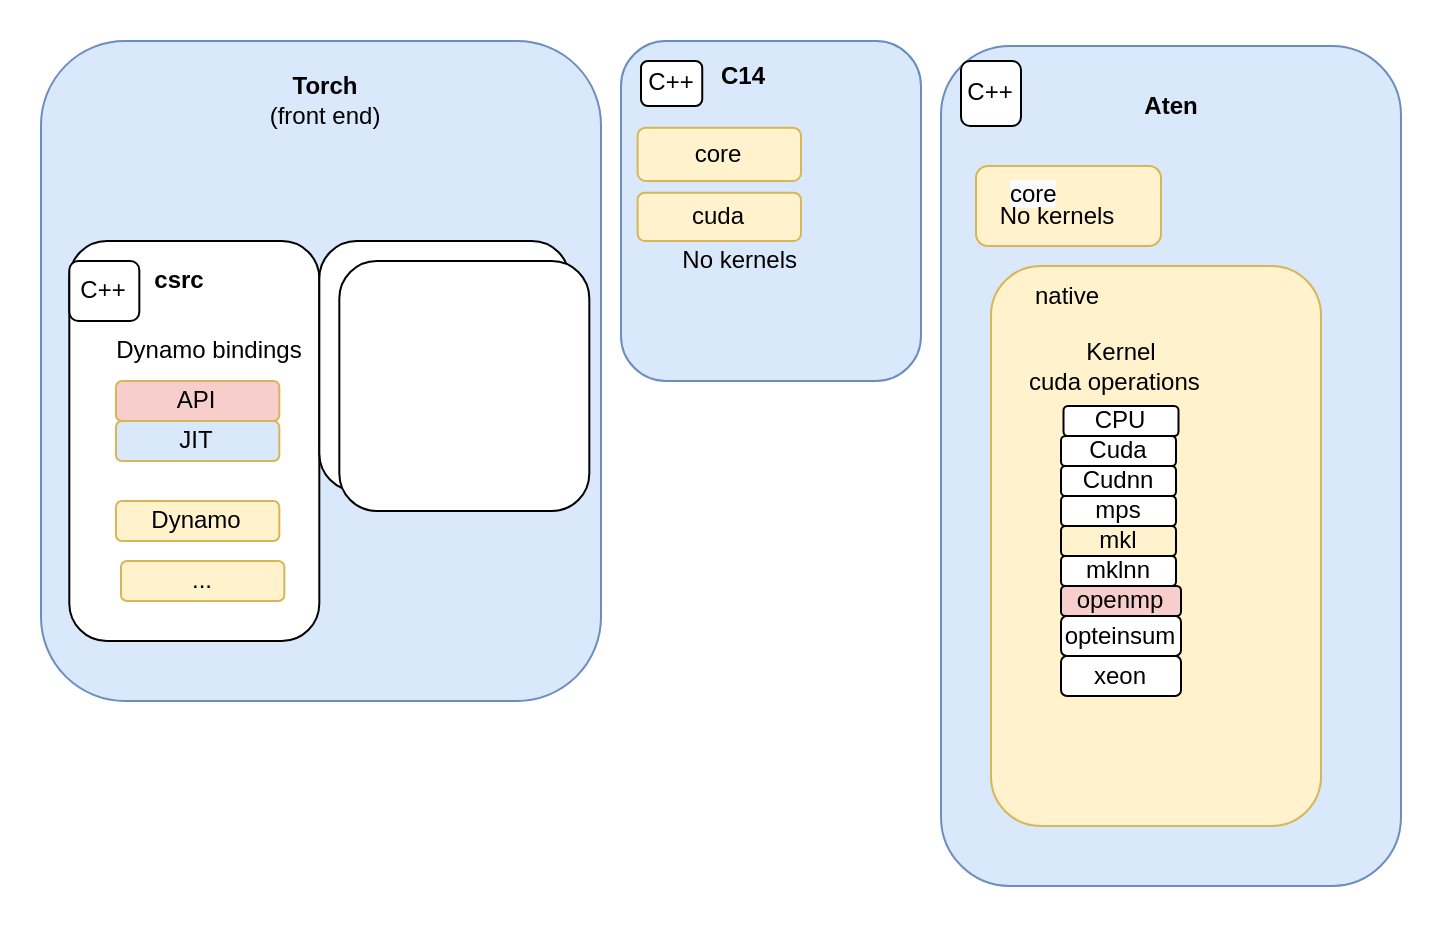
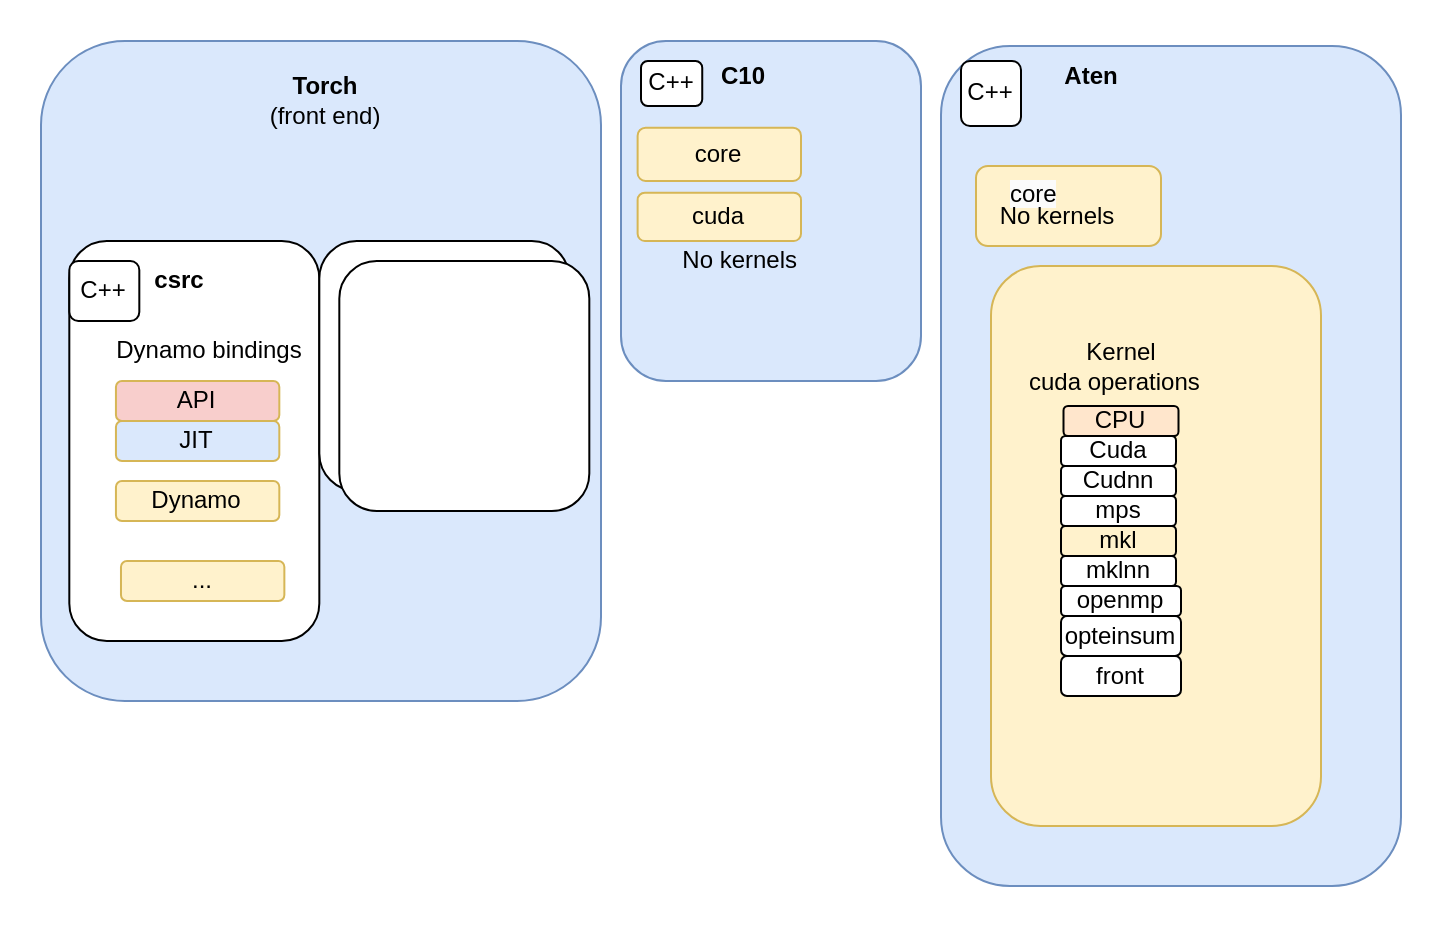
node "C14": label "C14" -> "C10"
node "Aten": moved (1171, 106) -> (1091, 76)
node "native": removed
node "CPU": fillcolor #ffffff -> #ffe6cc
node "Dynamo": moved (198, 521) -> (198, 501)
node "openmp": fillcolor #f8cecc -> #ffffff
node "xeon": label "xeon" -> "front"
